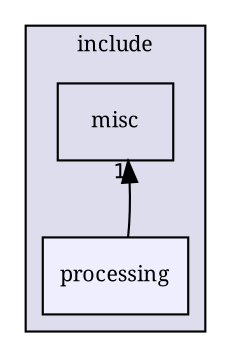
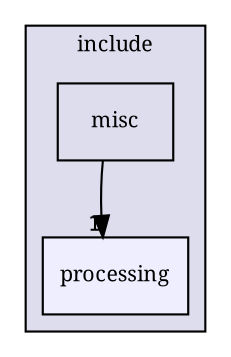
edge "processing" -> "misc": reversed
